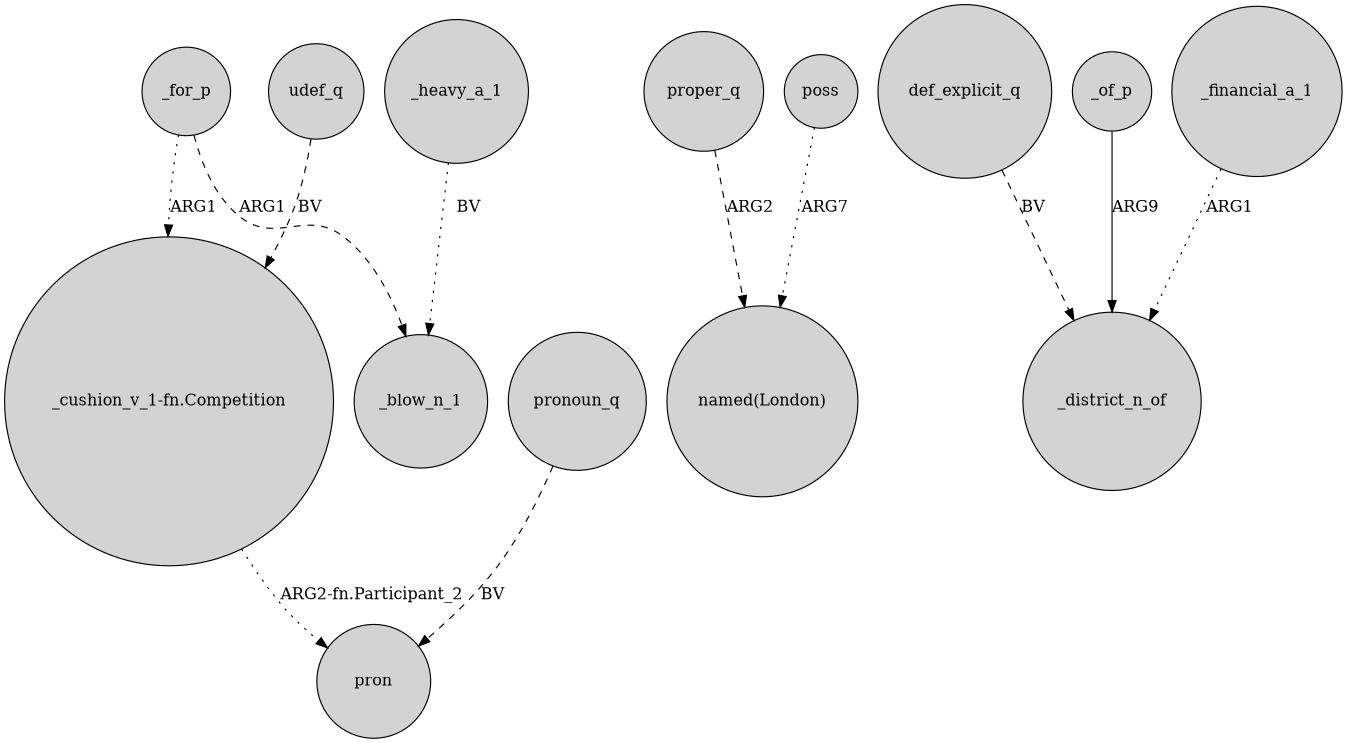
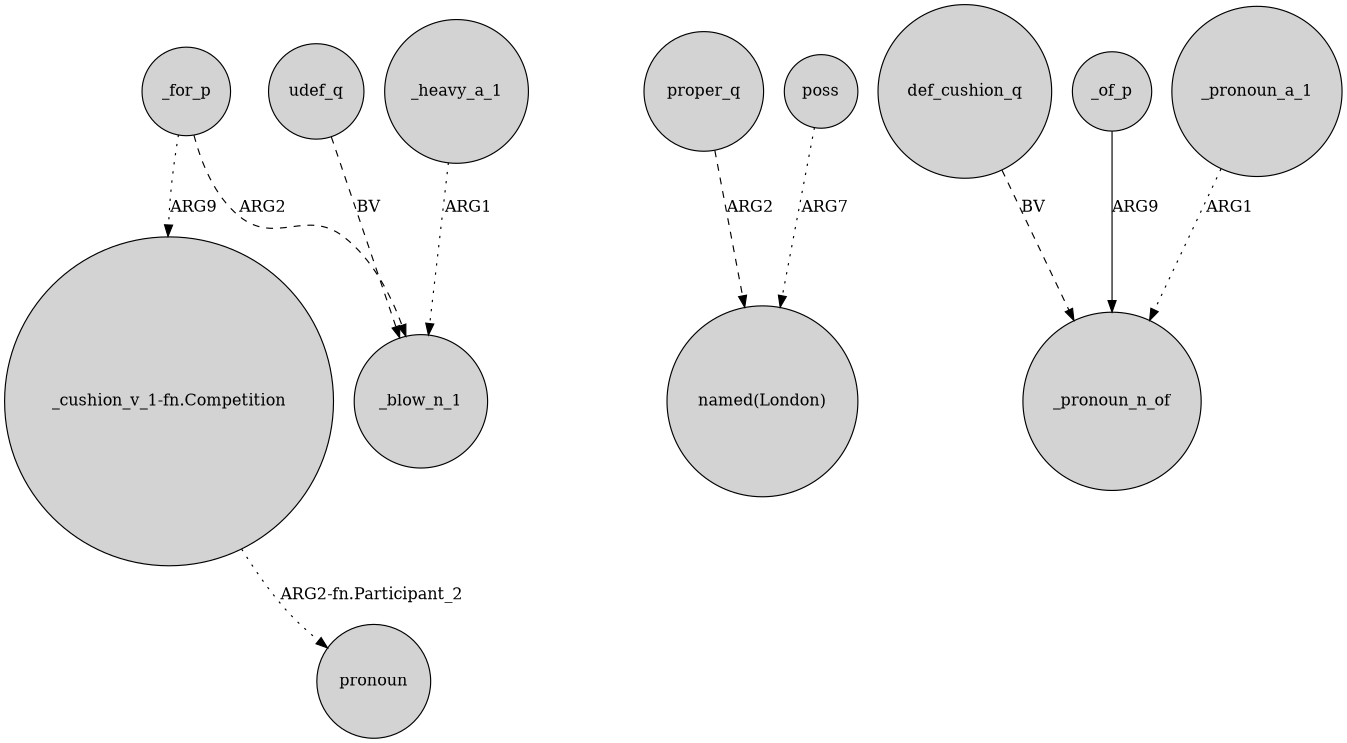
node "def_explicit_q": label "def_explicit_q" -> "def_cushion_q"
node "_financial_a_1": label "_financial_a_1" -> "_pronoun_a_1"
edge "udef_q" -> "_cushion_v_1-fn.Competition": now "udef_q" -> "_blow_n_1"
edge "_for_p" -> "_cushion_v_1-fn.Competition": label "ARG1" -> "ARG9"
edge "_for_p" -> "_blow_n_1": label "ARG1" -> "ARG2"
edge "_heavy_a_1" -> "_blow_n_1": label "BV" -> "ARG1"
node "pronoun_q": removed
node "_district_n_of": label "_district_n_of" -> "_pronoun_n_of"
node "pron": label "pron" -> "pronoun"
